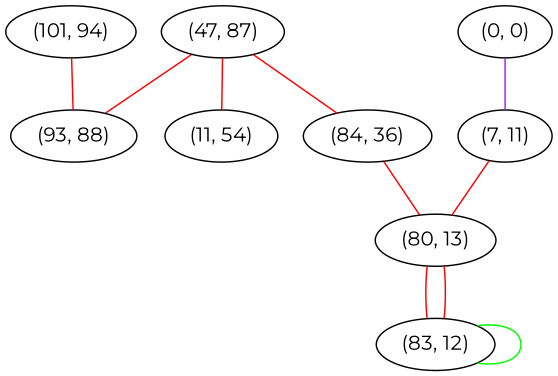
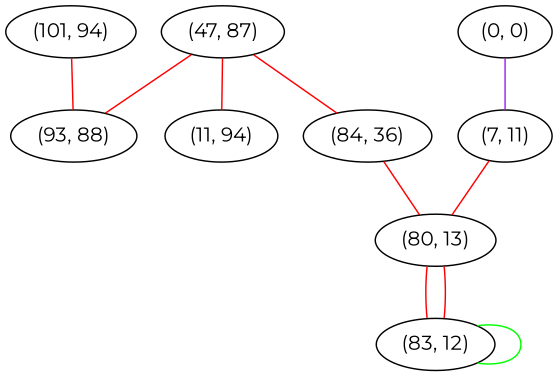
node "(11, 54)": label "(11, 54)" -> "(11, 94)"
